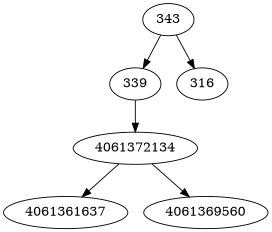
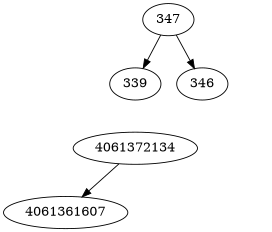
node "343": label "343" -> "347"
node "316": label "316" -> "346"
edge "339" -> "4061372134": removed
node "4061361637": label "4061361637" -> "4061361607"
node "4061369560": removed
